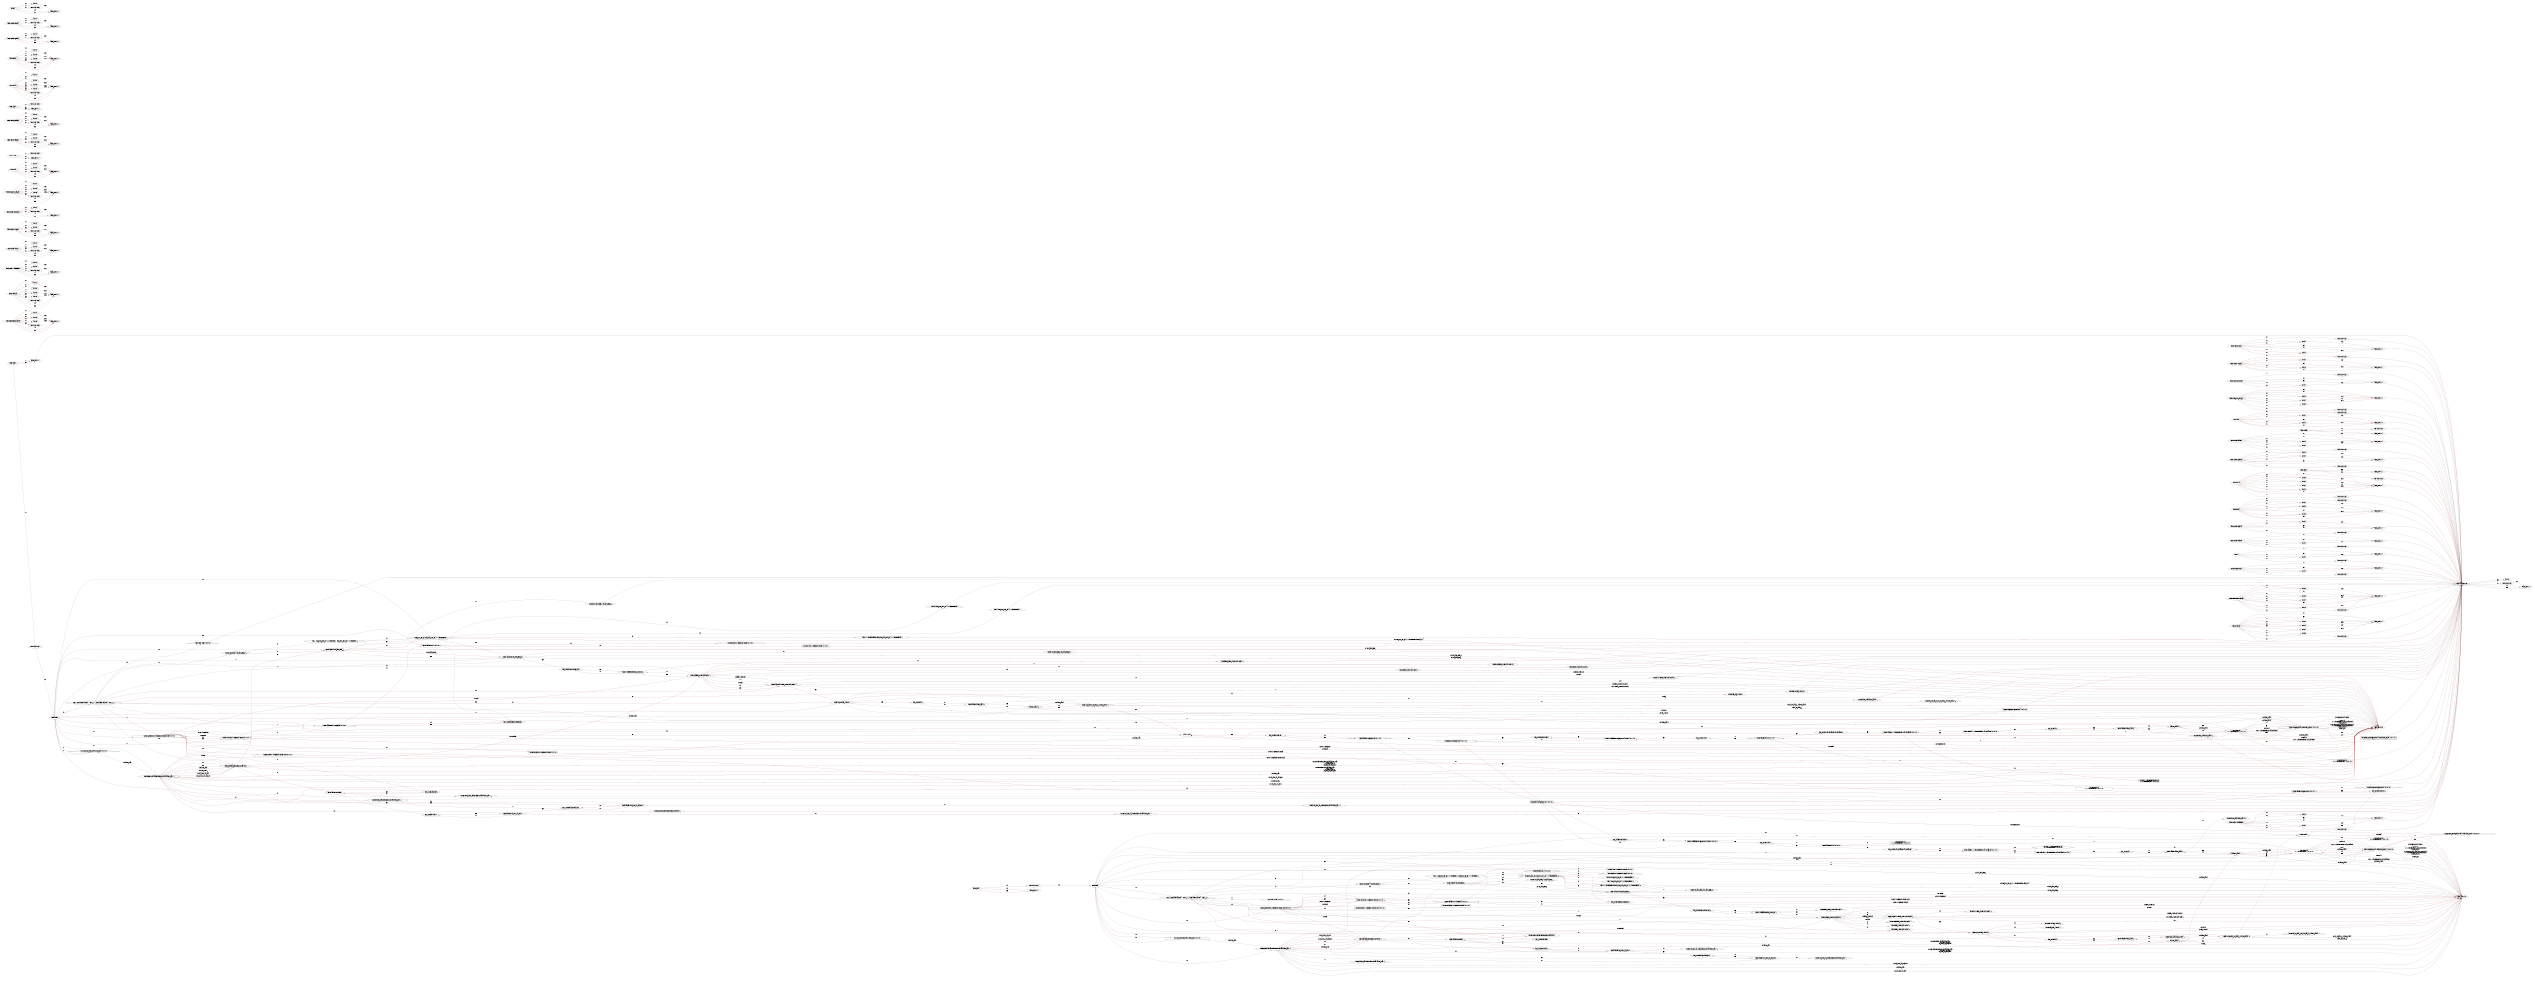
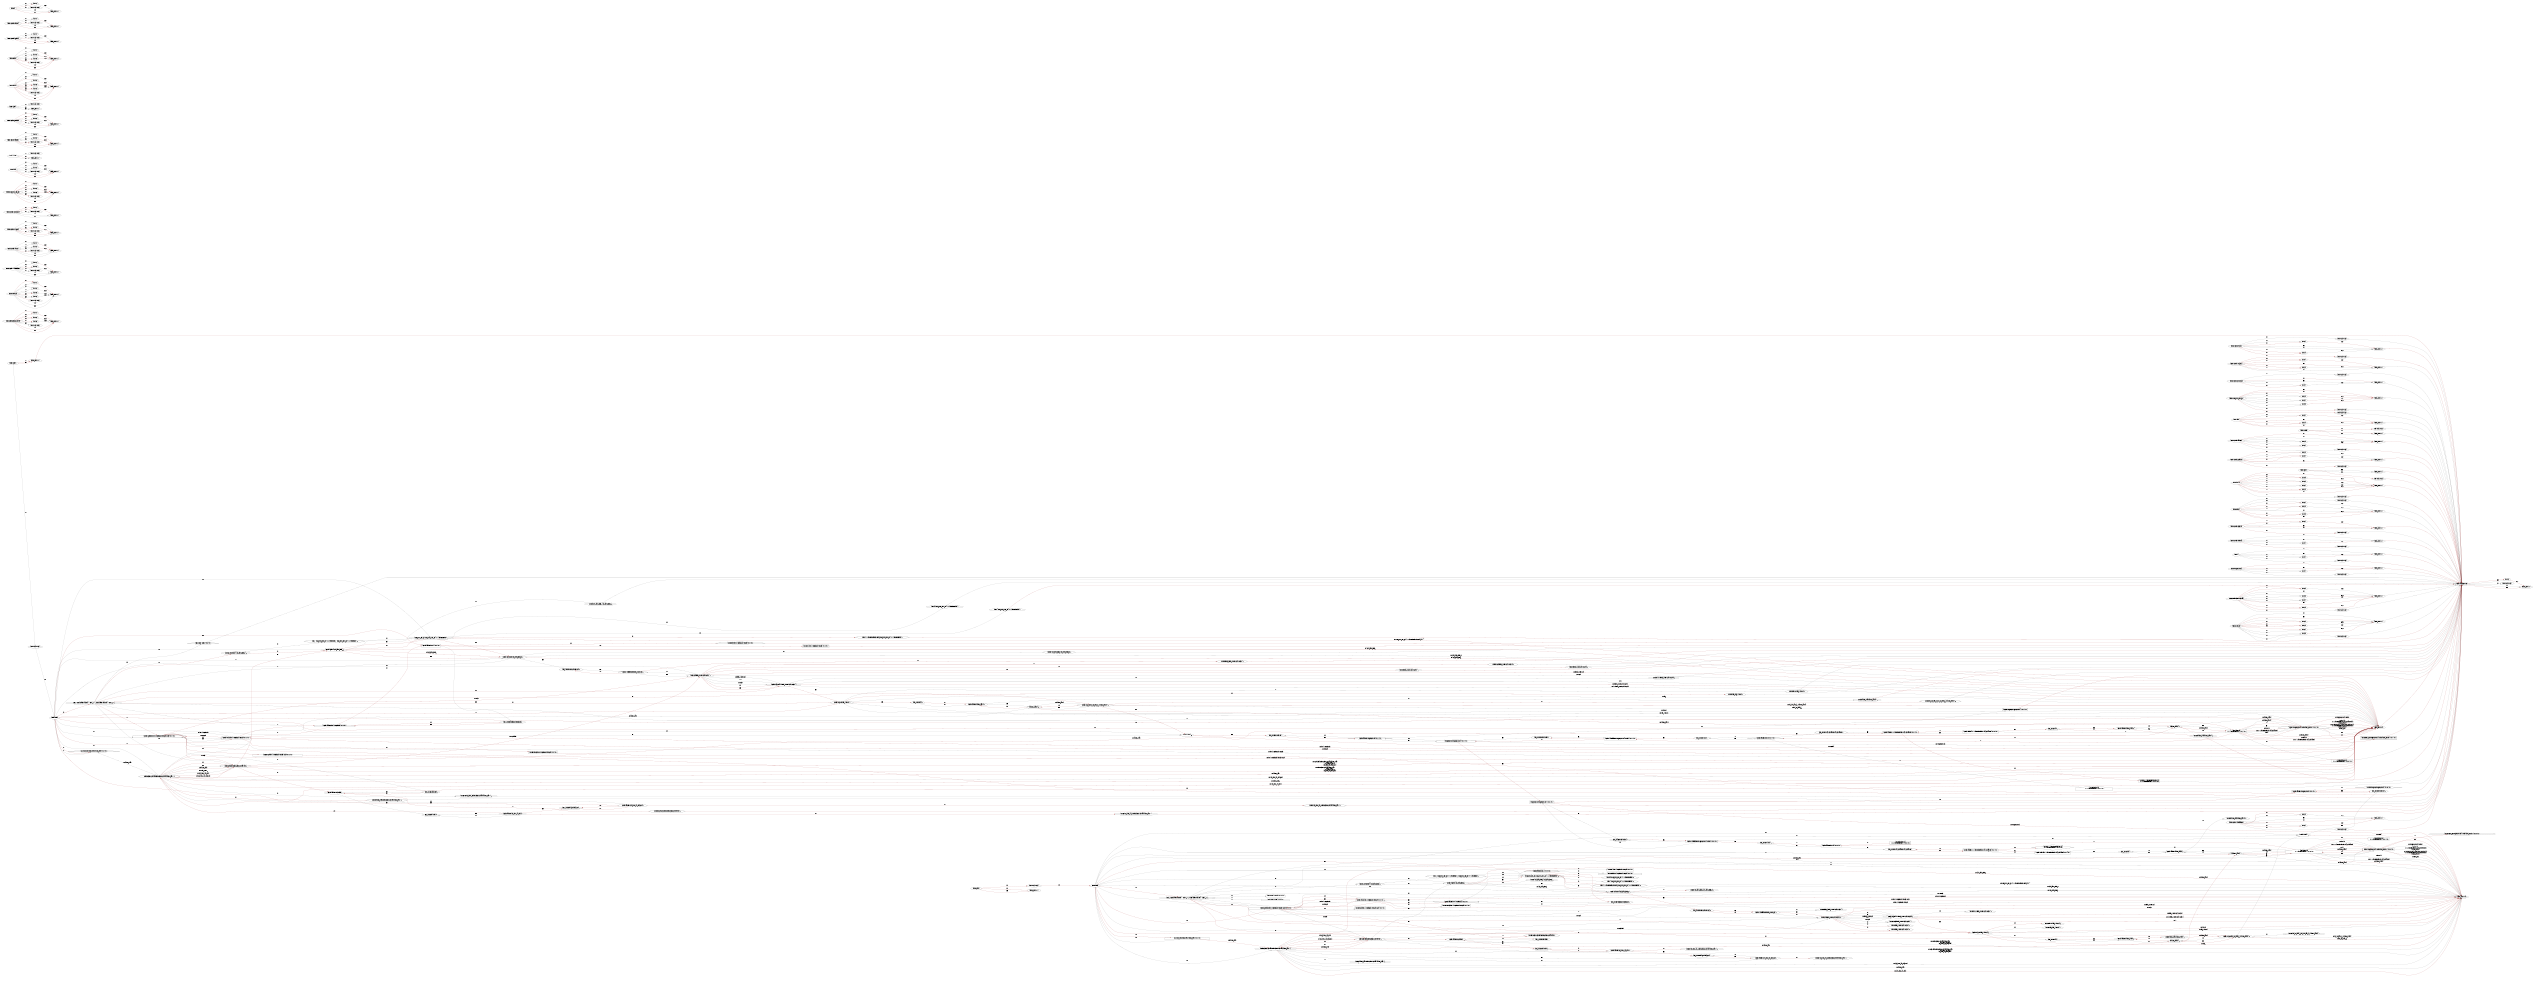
edge "<(<operator>.fieldAccess,MessageLoop::current)<SUB>41</SUB>>" -> "<(MessageLoop.current,MessageLoop::current())<SUB>40</SUB>>": now "<(<operator>.fieldAccess,MessageLoop::current)<SUB>41</SUB>>" -> "<(MessageLoop.current,MessageLoop::current())<SUB>41</SUB>>"
node "<(LOCAL,HRESULT hr: HRESULT)<SUB>23</SUB>>": added
